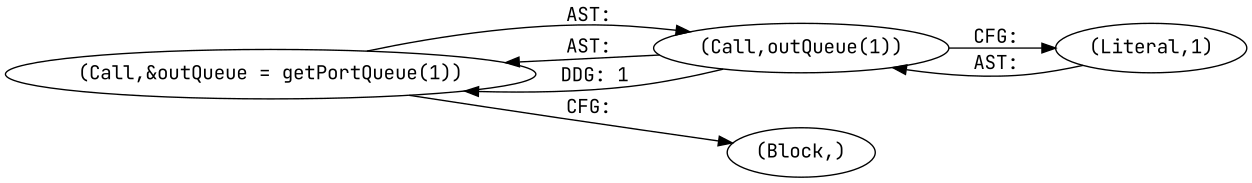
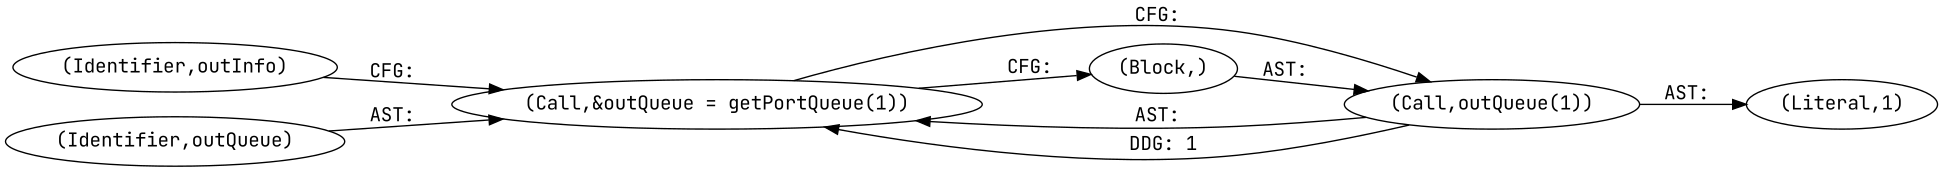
edge "(Call,&outQueue = getPortQueue(1))" -> "(Call,outQueue(1))": label "AST: " -> "CFG: "
edge "(Call,outQueue(1))" -> "(Literal,1)": label "CFG: " -> "AST: "
node "(Identifier,outInfo)": added
edge "(Literal,1)" -> "(Call,outQueue(1))": now "(Block,)" -> "(Call,outQueue(1))"
node "(Identifier,outQueue)": added
